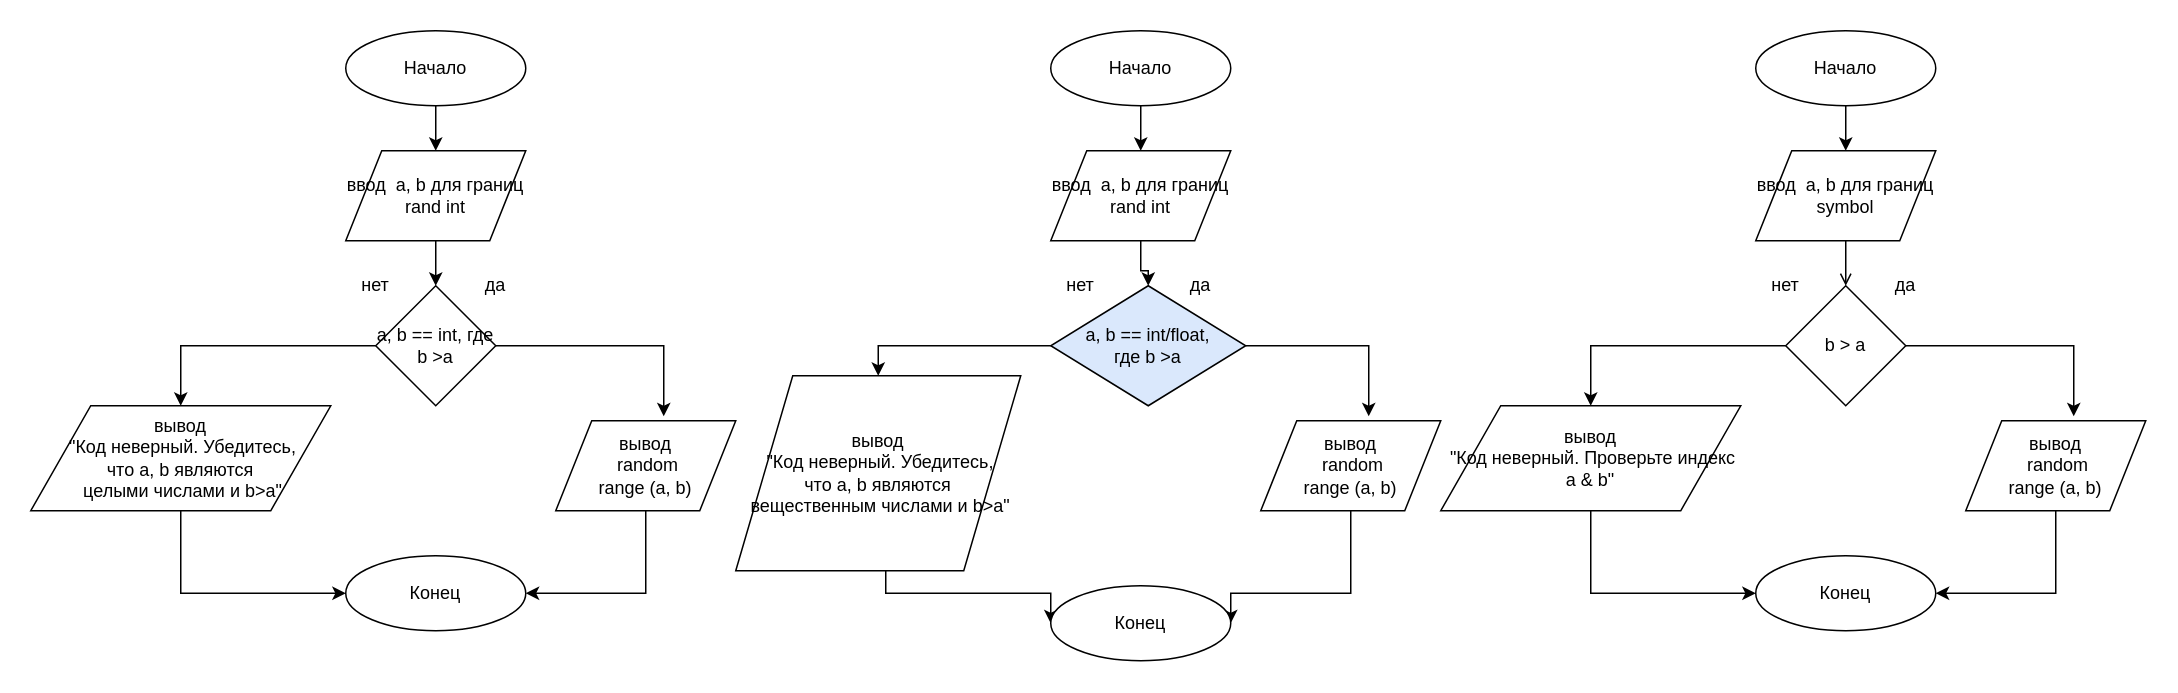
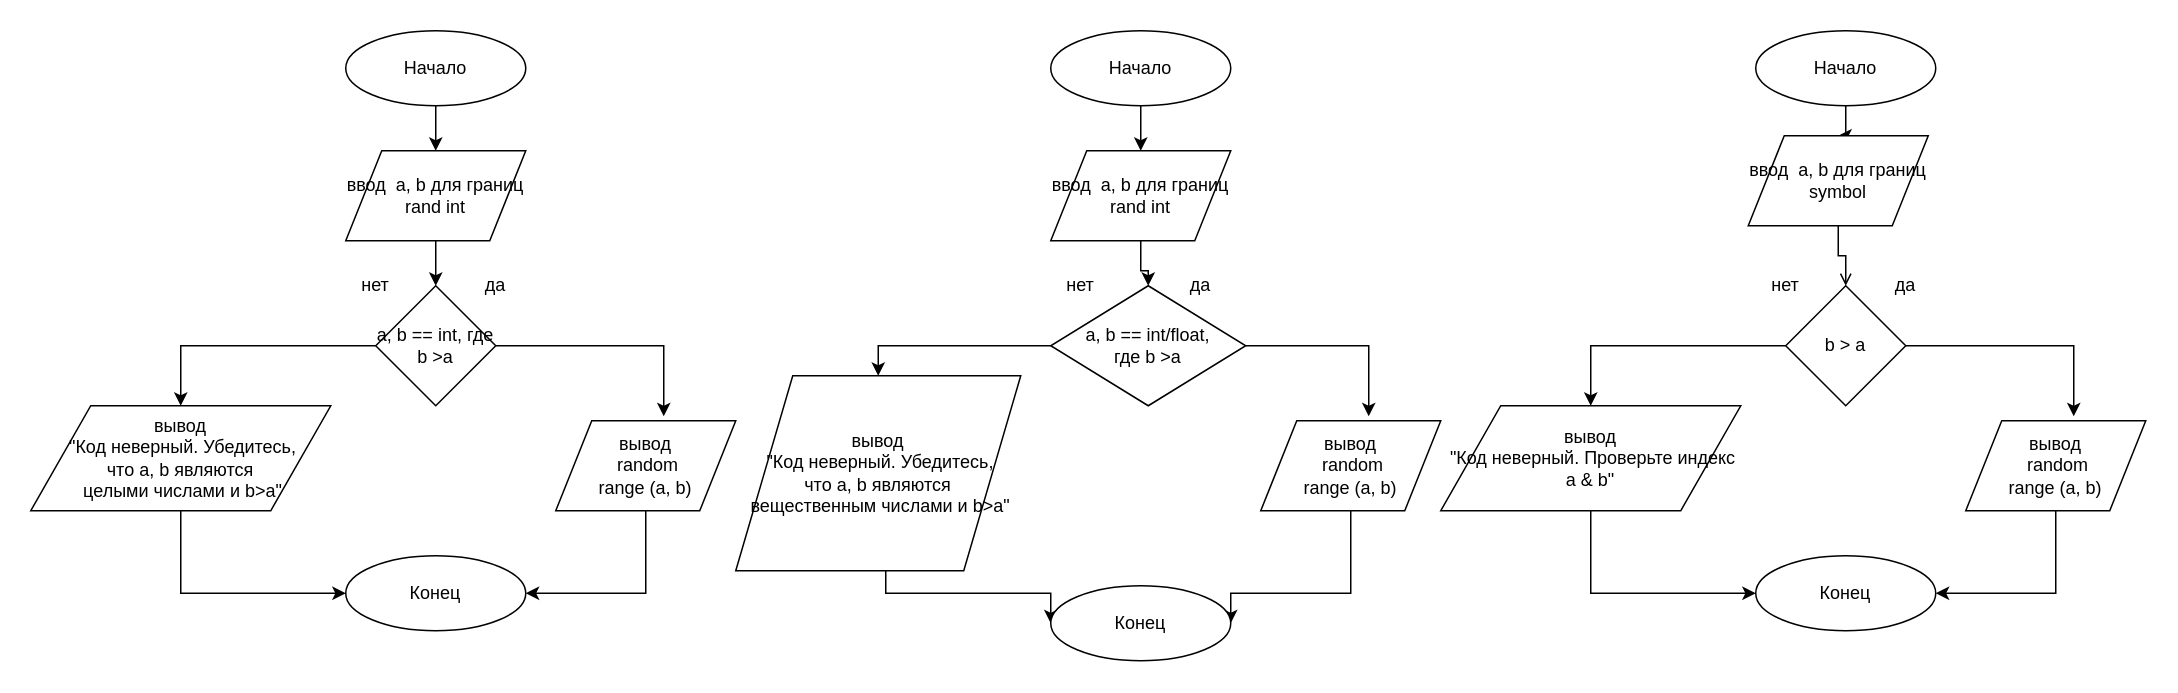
node "ввод a, b для границ symbol": moved (1846, 196) -> (1838, 181)
node "a, b == int/float, где b >a": fillcolor #dae8fc -> #ffffff
